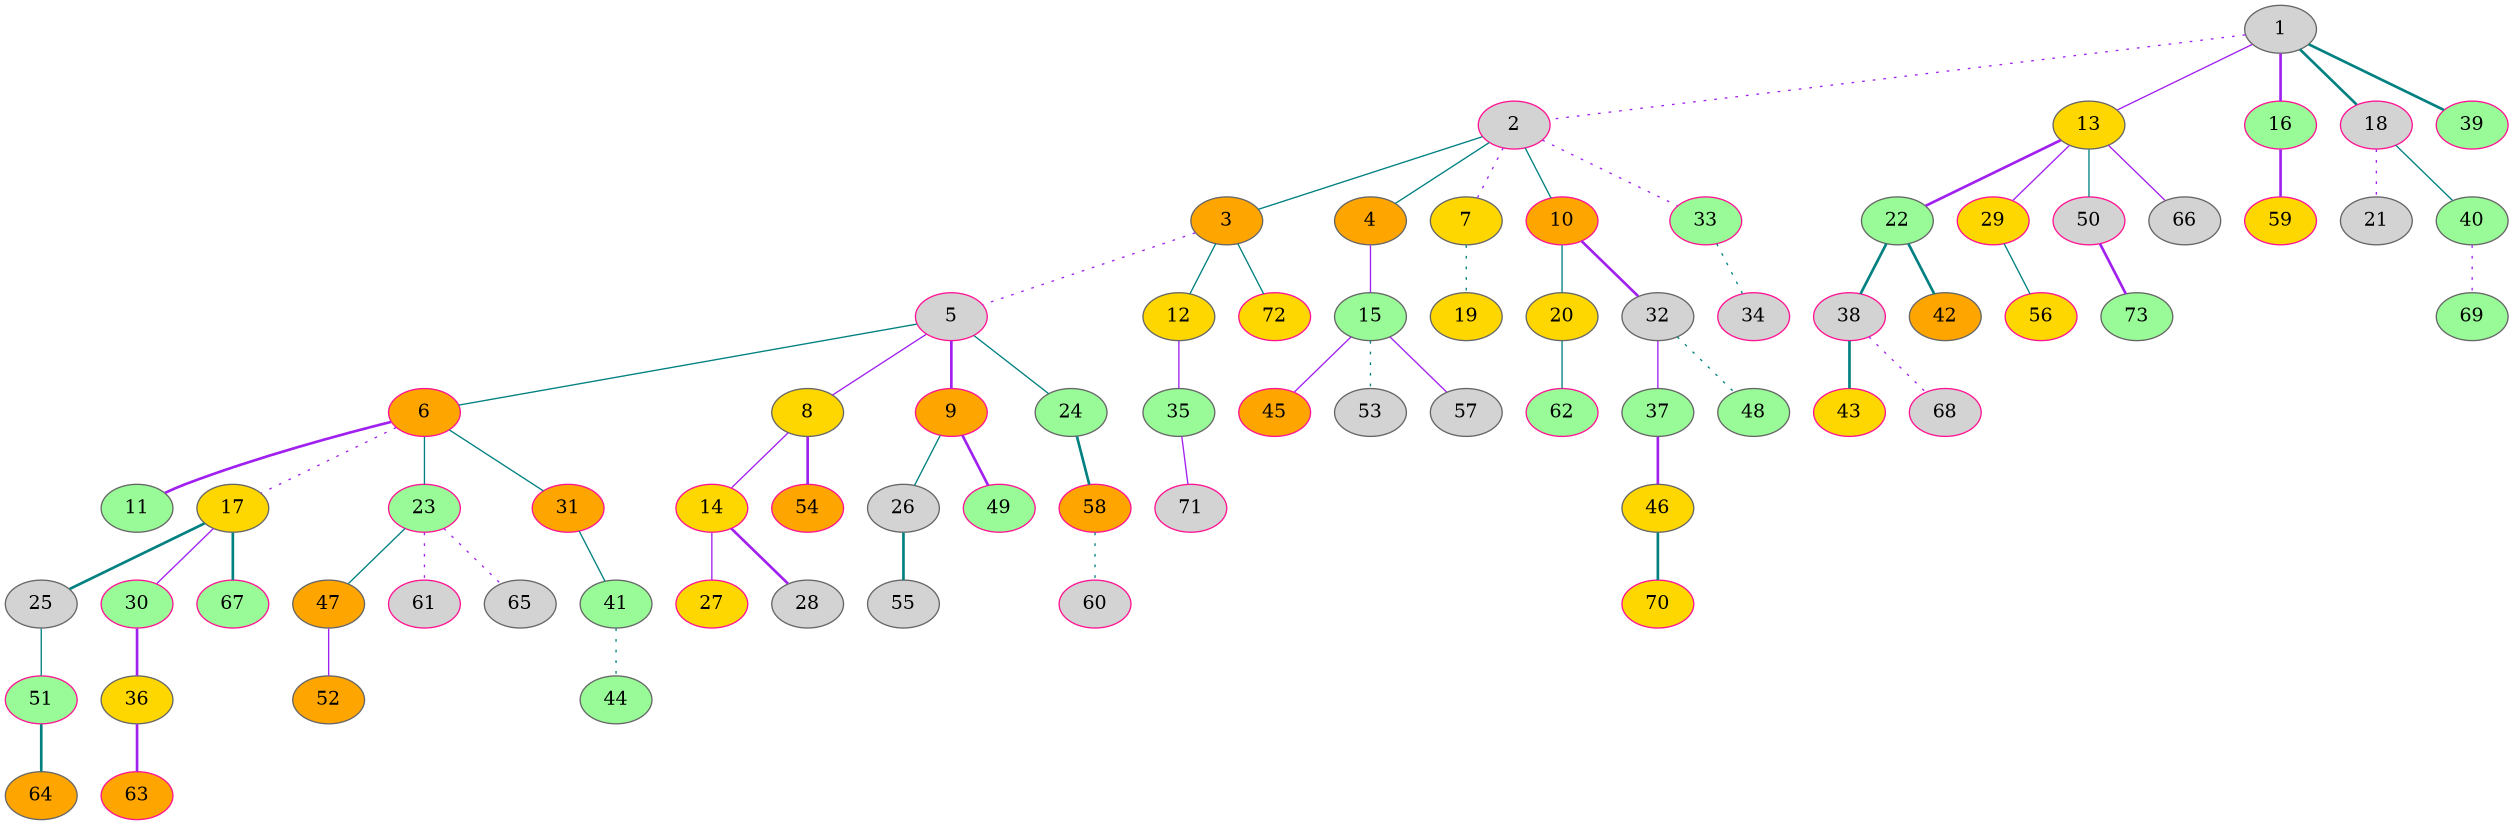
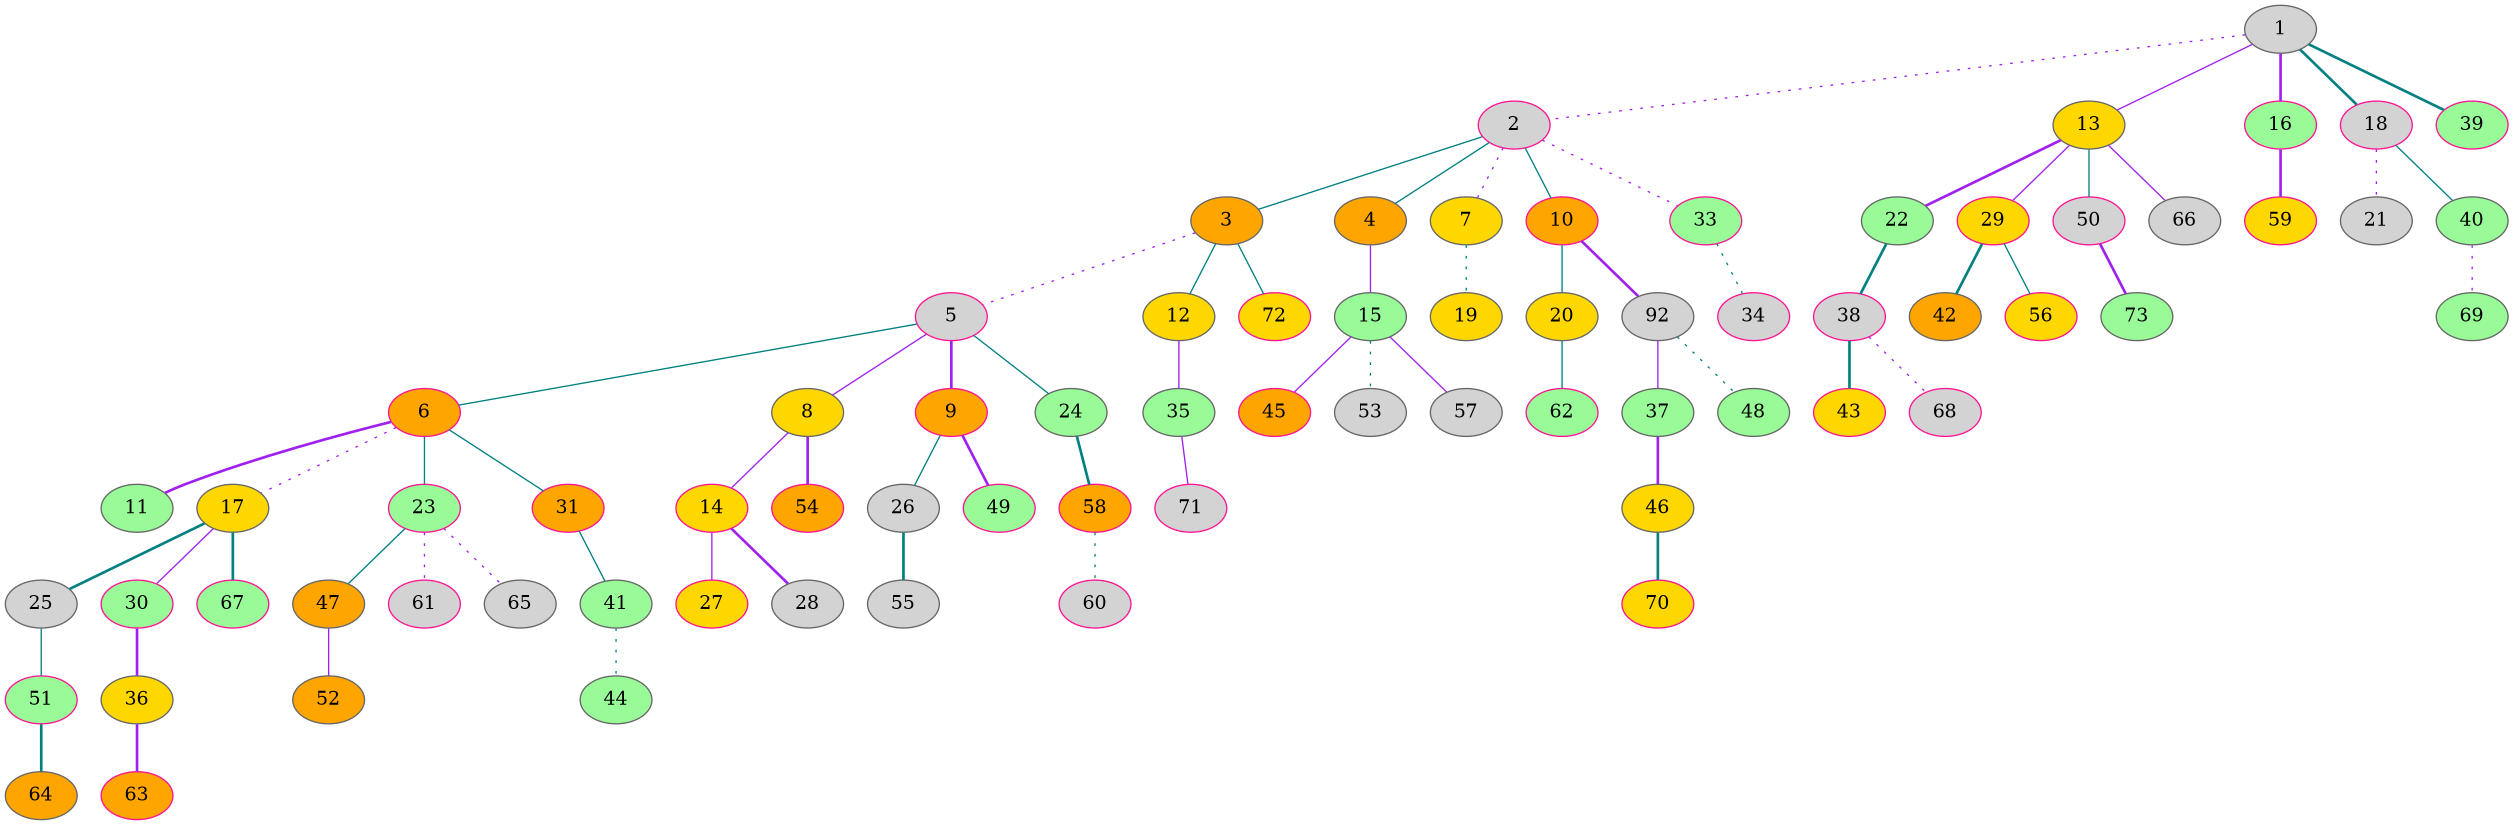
edge "22" -- "42": now "29" -- "42"
node "32": label "32" -> "92"
